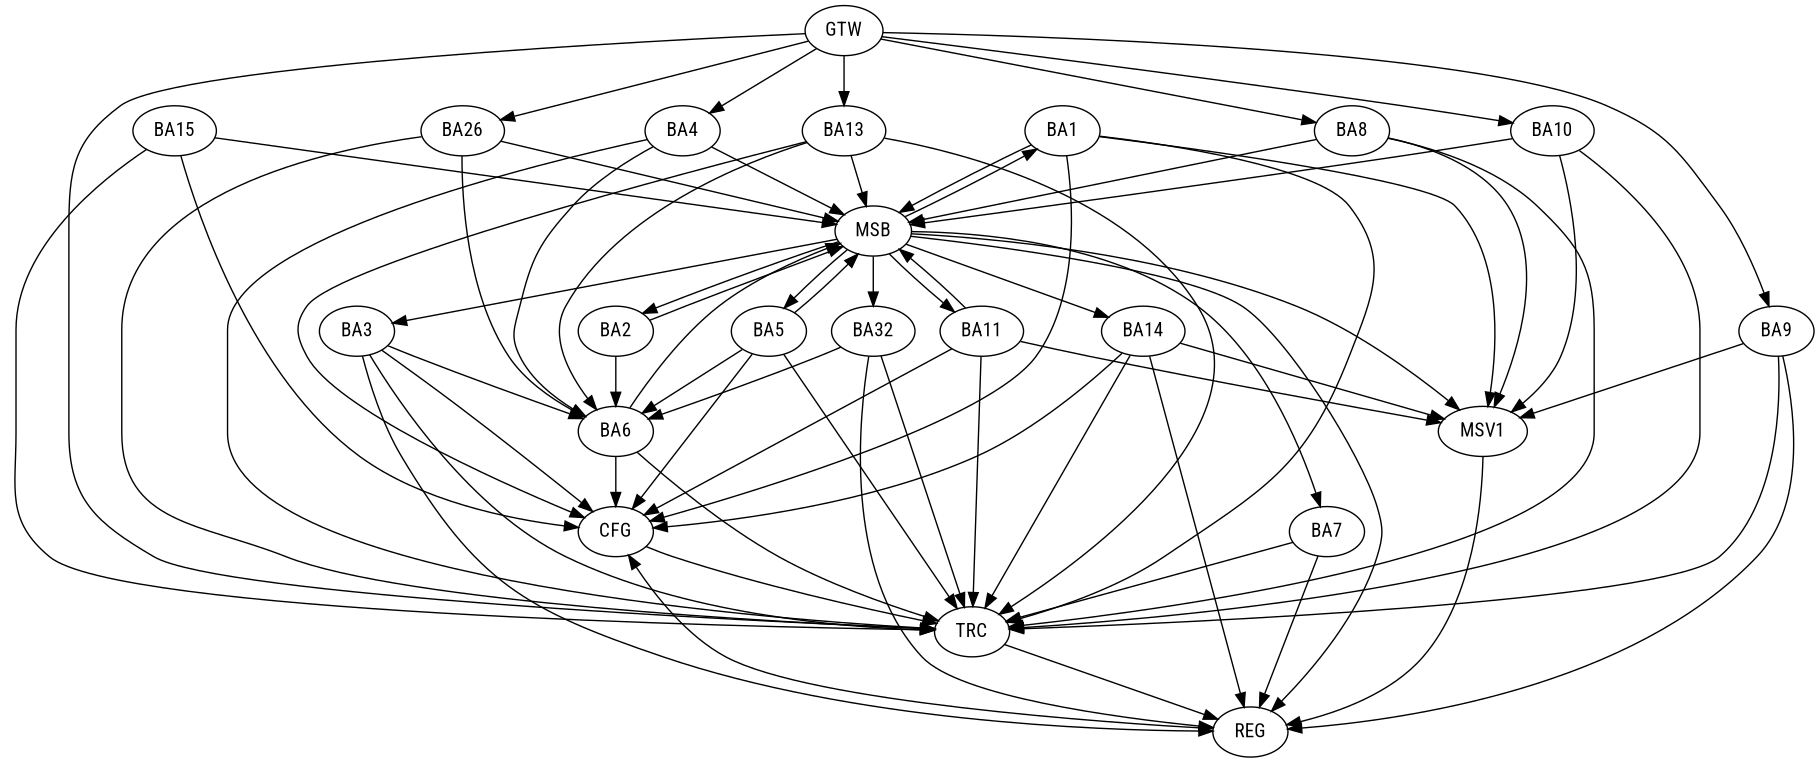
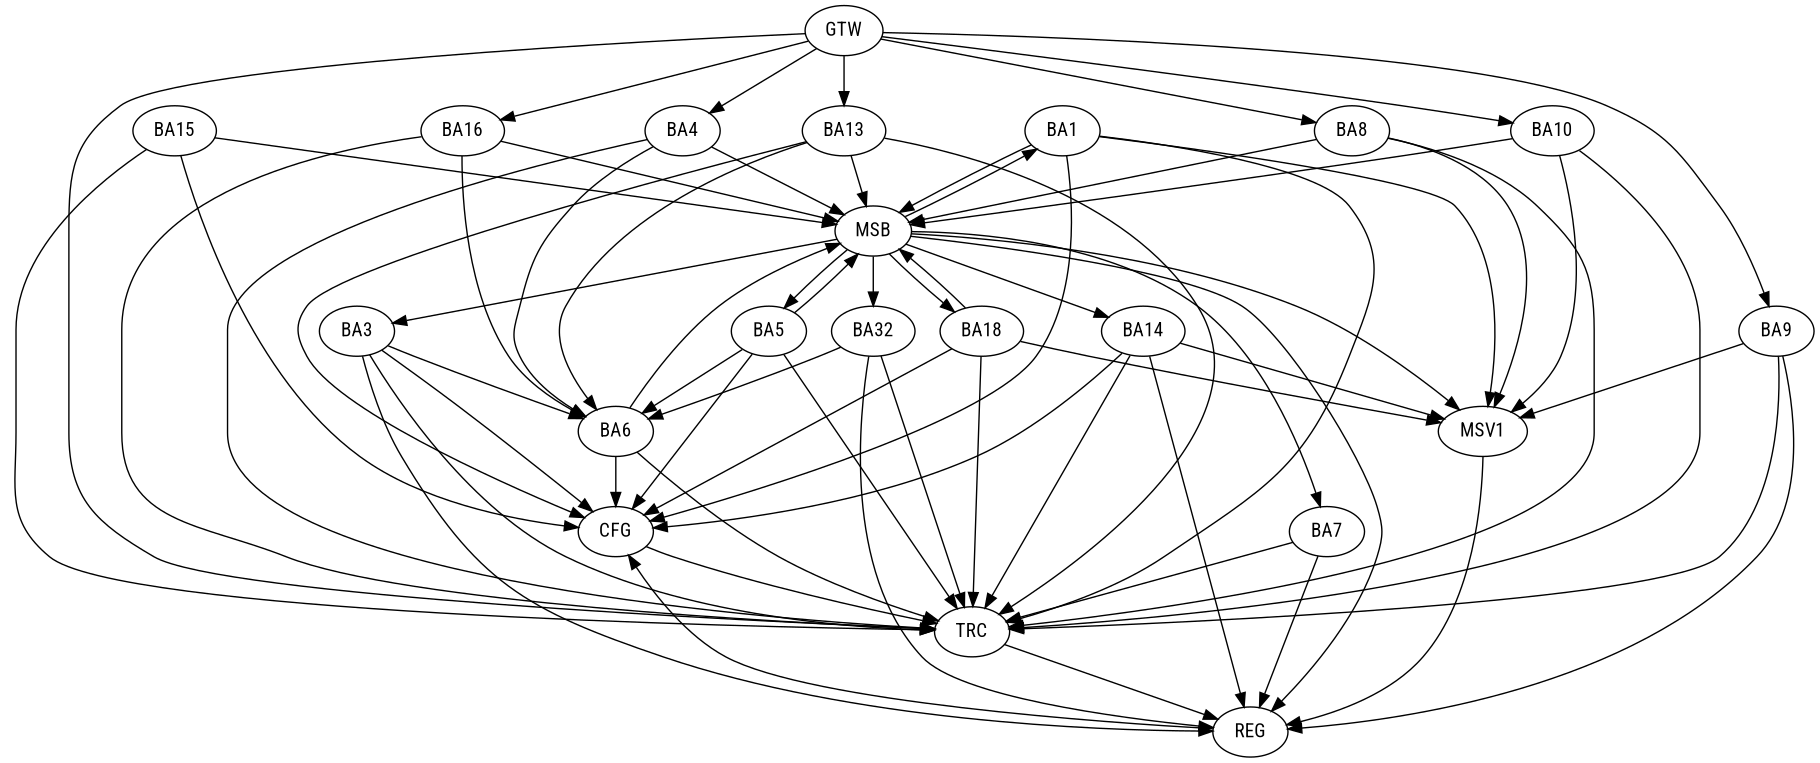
node "BA26": label "BA26" -> "BA16"
node "BA2": removed
node "BA11": label "BA11" -> "BA18"
